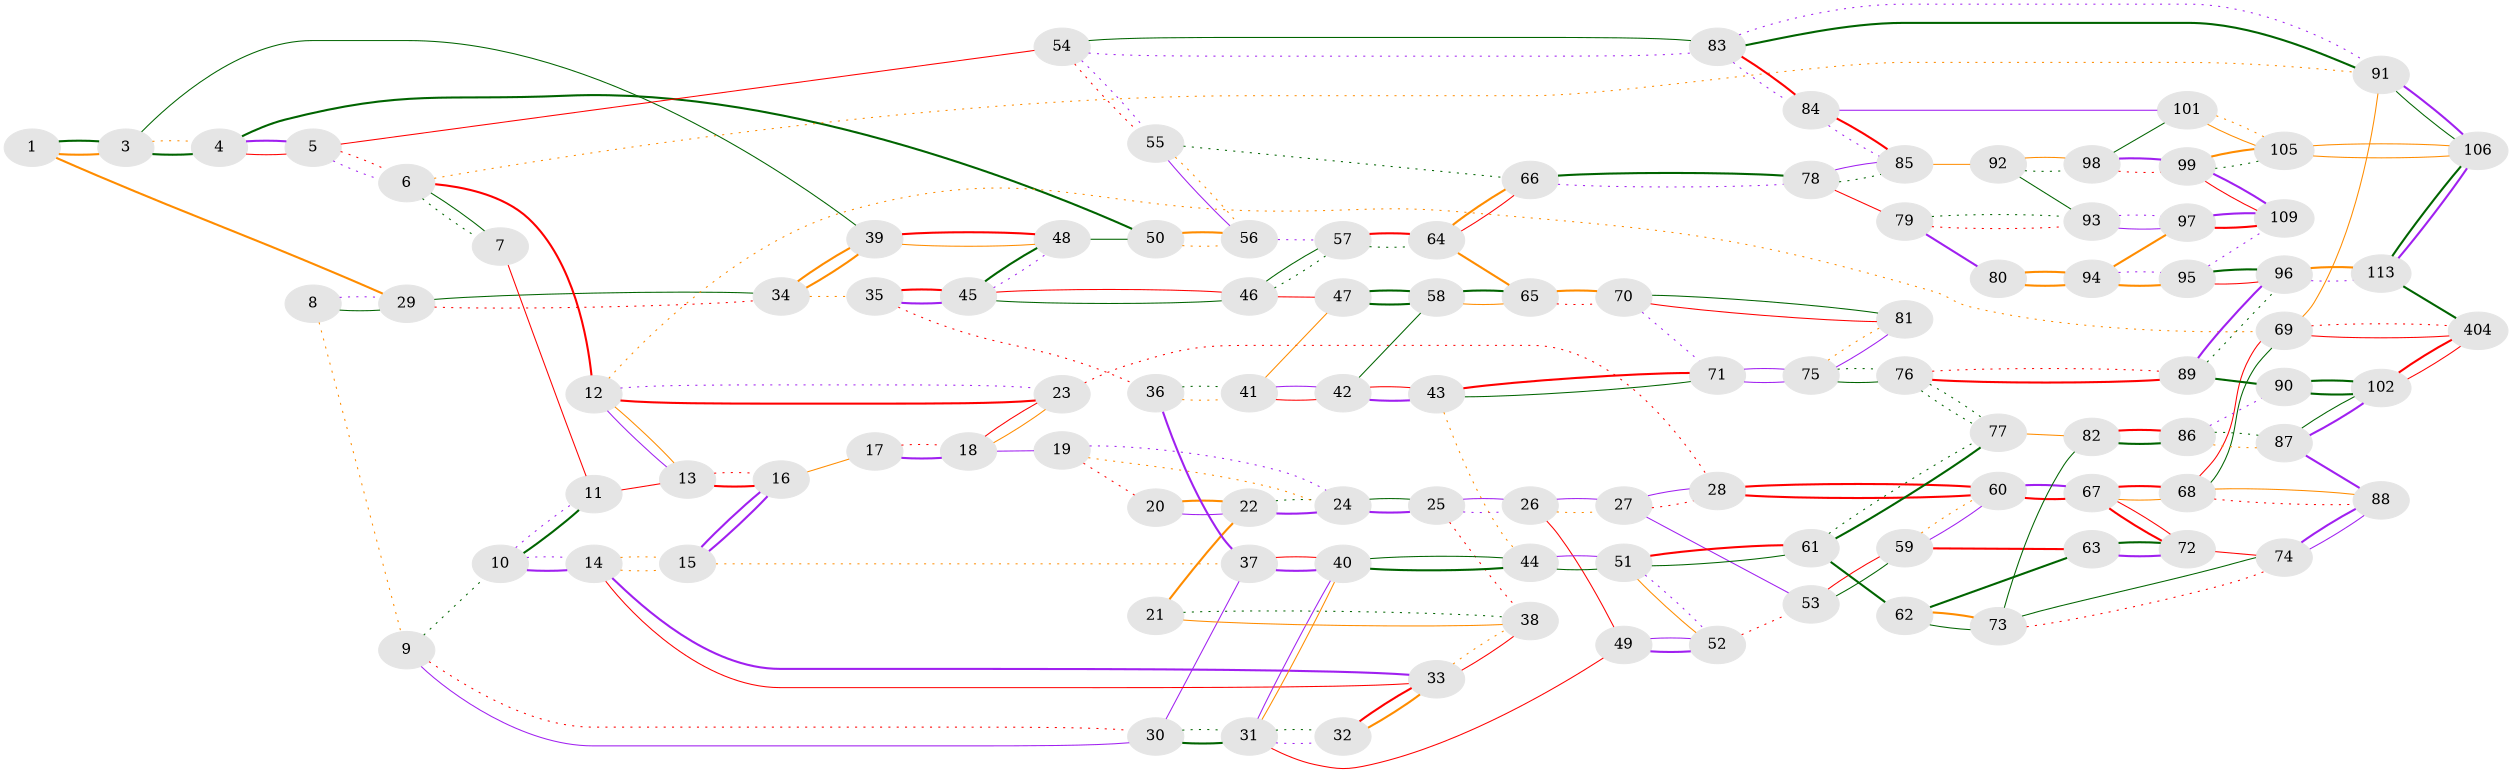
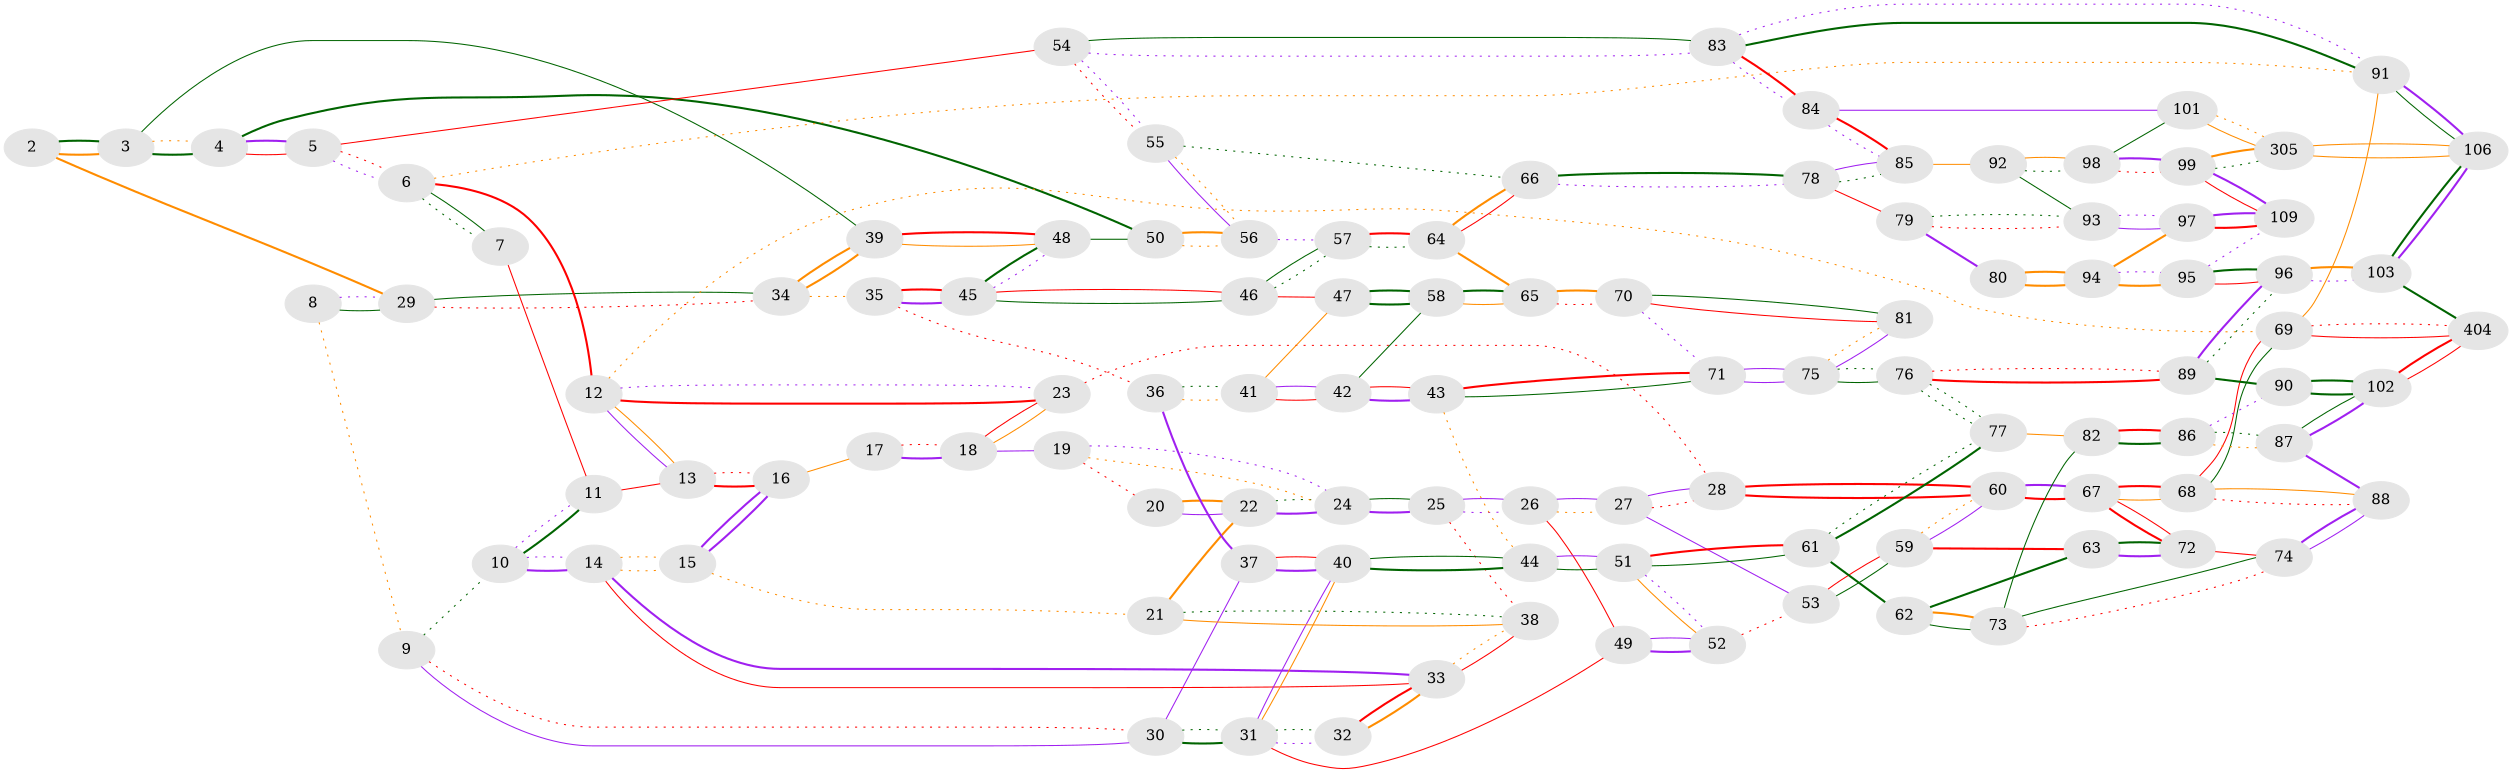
node "1": label "1" -> "2"
node "105": label "105" -> "305"
node "113": label "113" -> "103"
edge "15" -- "37": now "15" -- "21"
